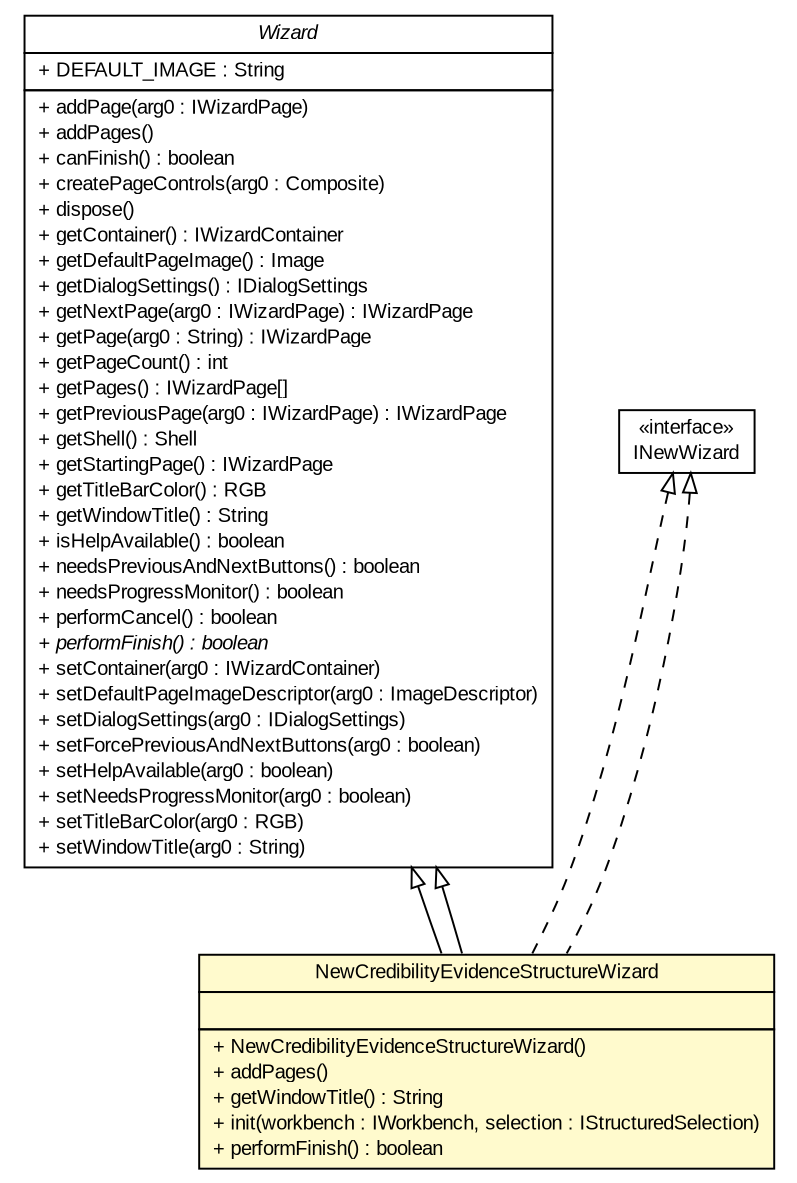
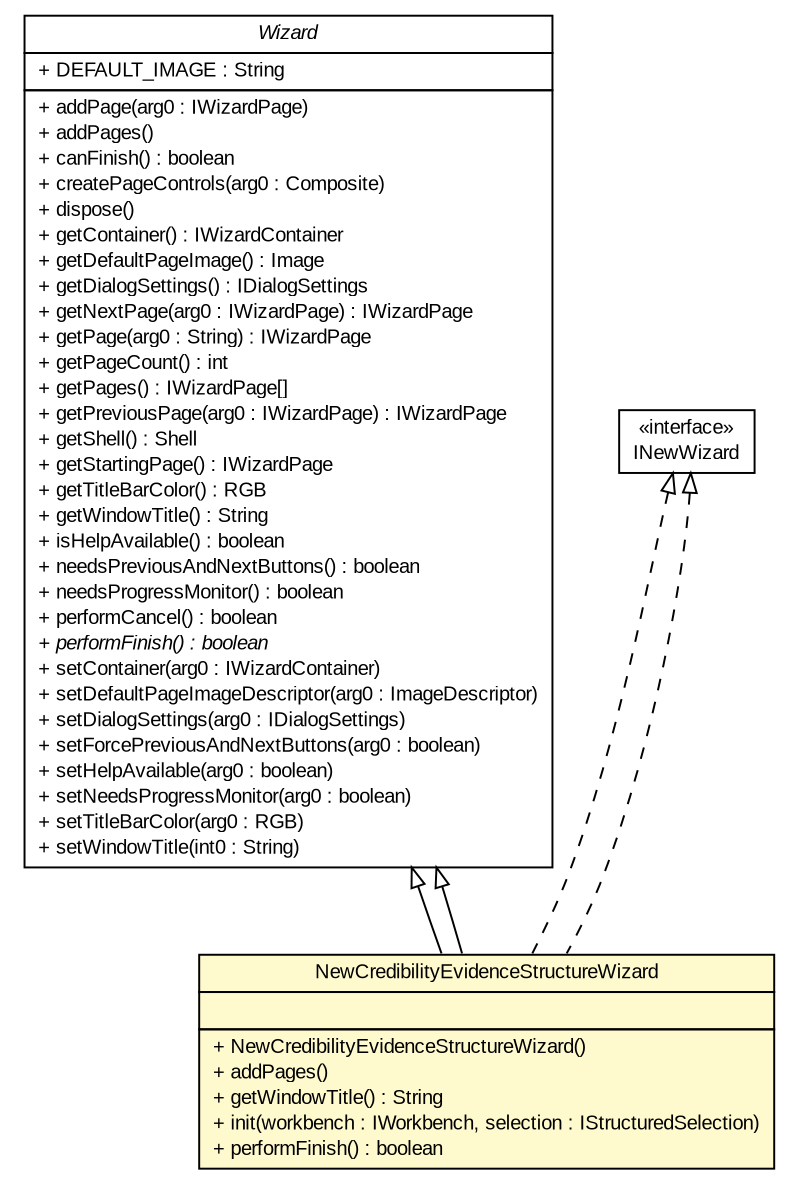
node "Wizard": text "+ setWindowTitle(arg0 : String)" -> "+ setWindowTitle(int0 : String)"
